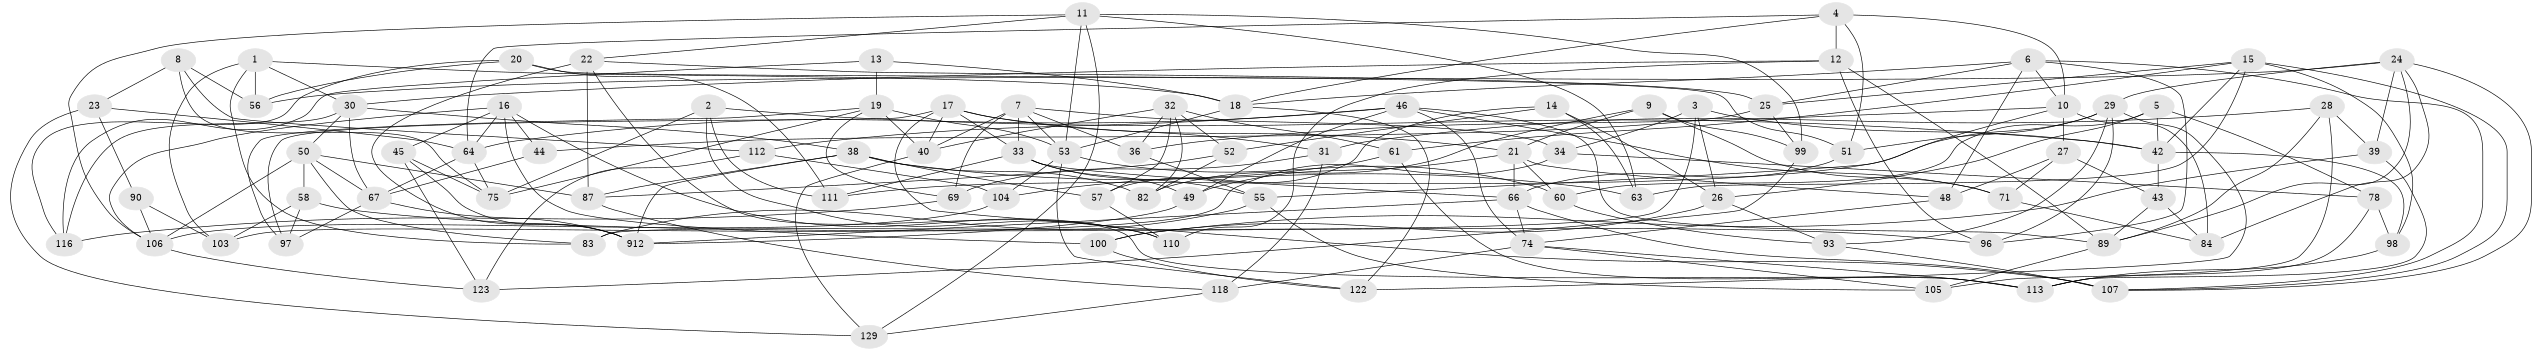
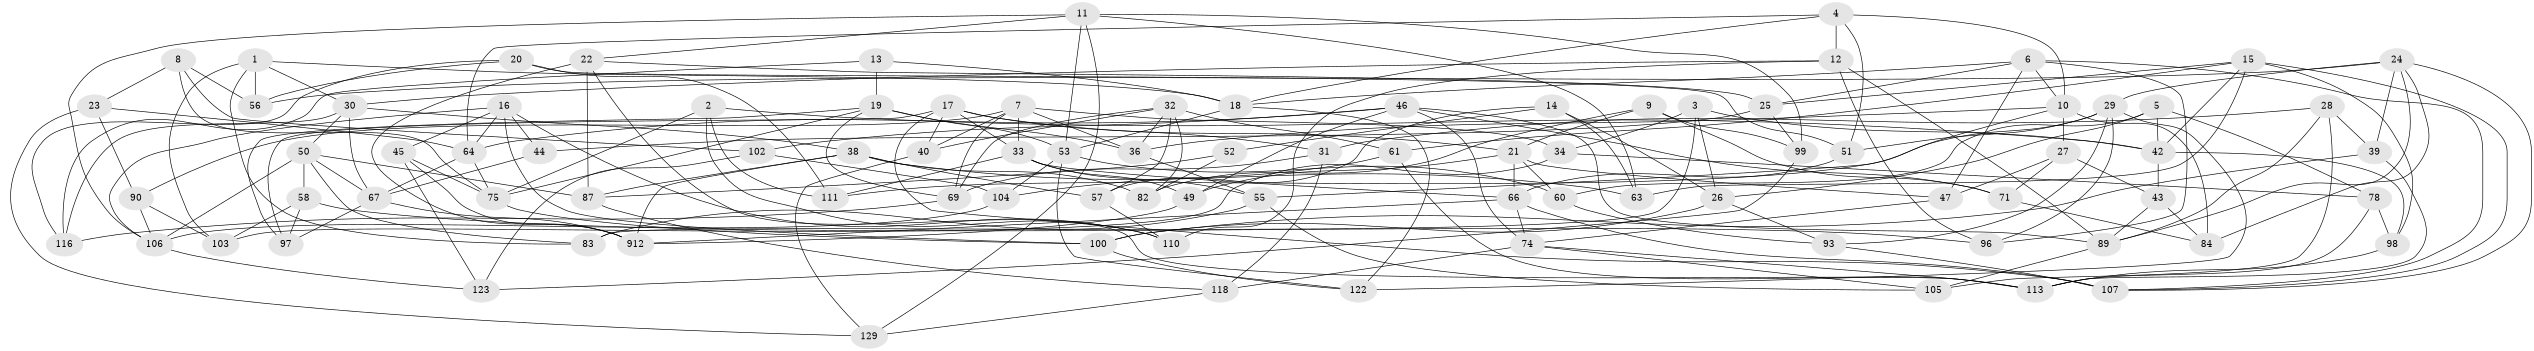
edge "19" -- "40": now "19" -- "36"
edge "32" -- "52": now "32" -- "69"
edge "7" -- "53": now "7" -- "90"
node "112": label "112" -> "102"
node "48": label "48" -> "47"
edge "75" -- "100": added
